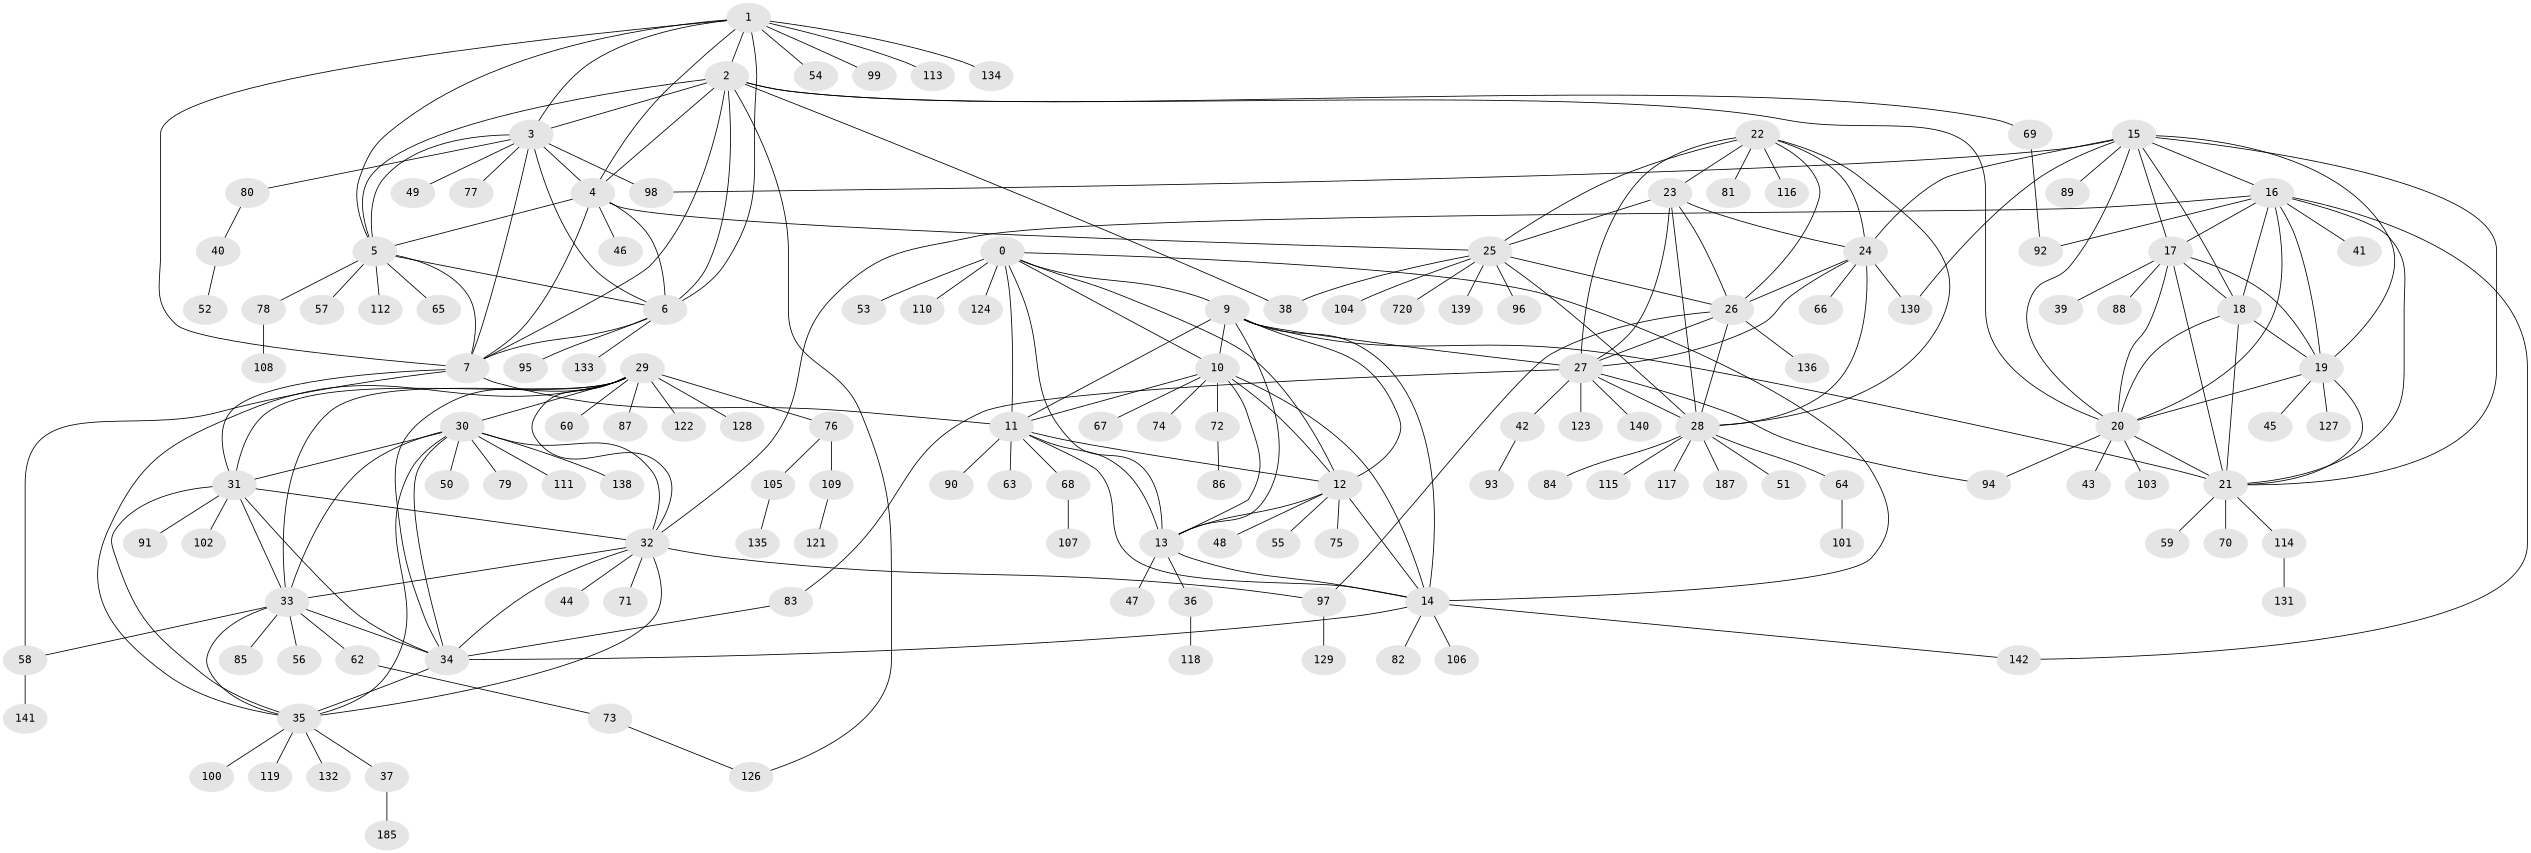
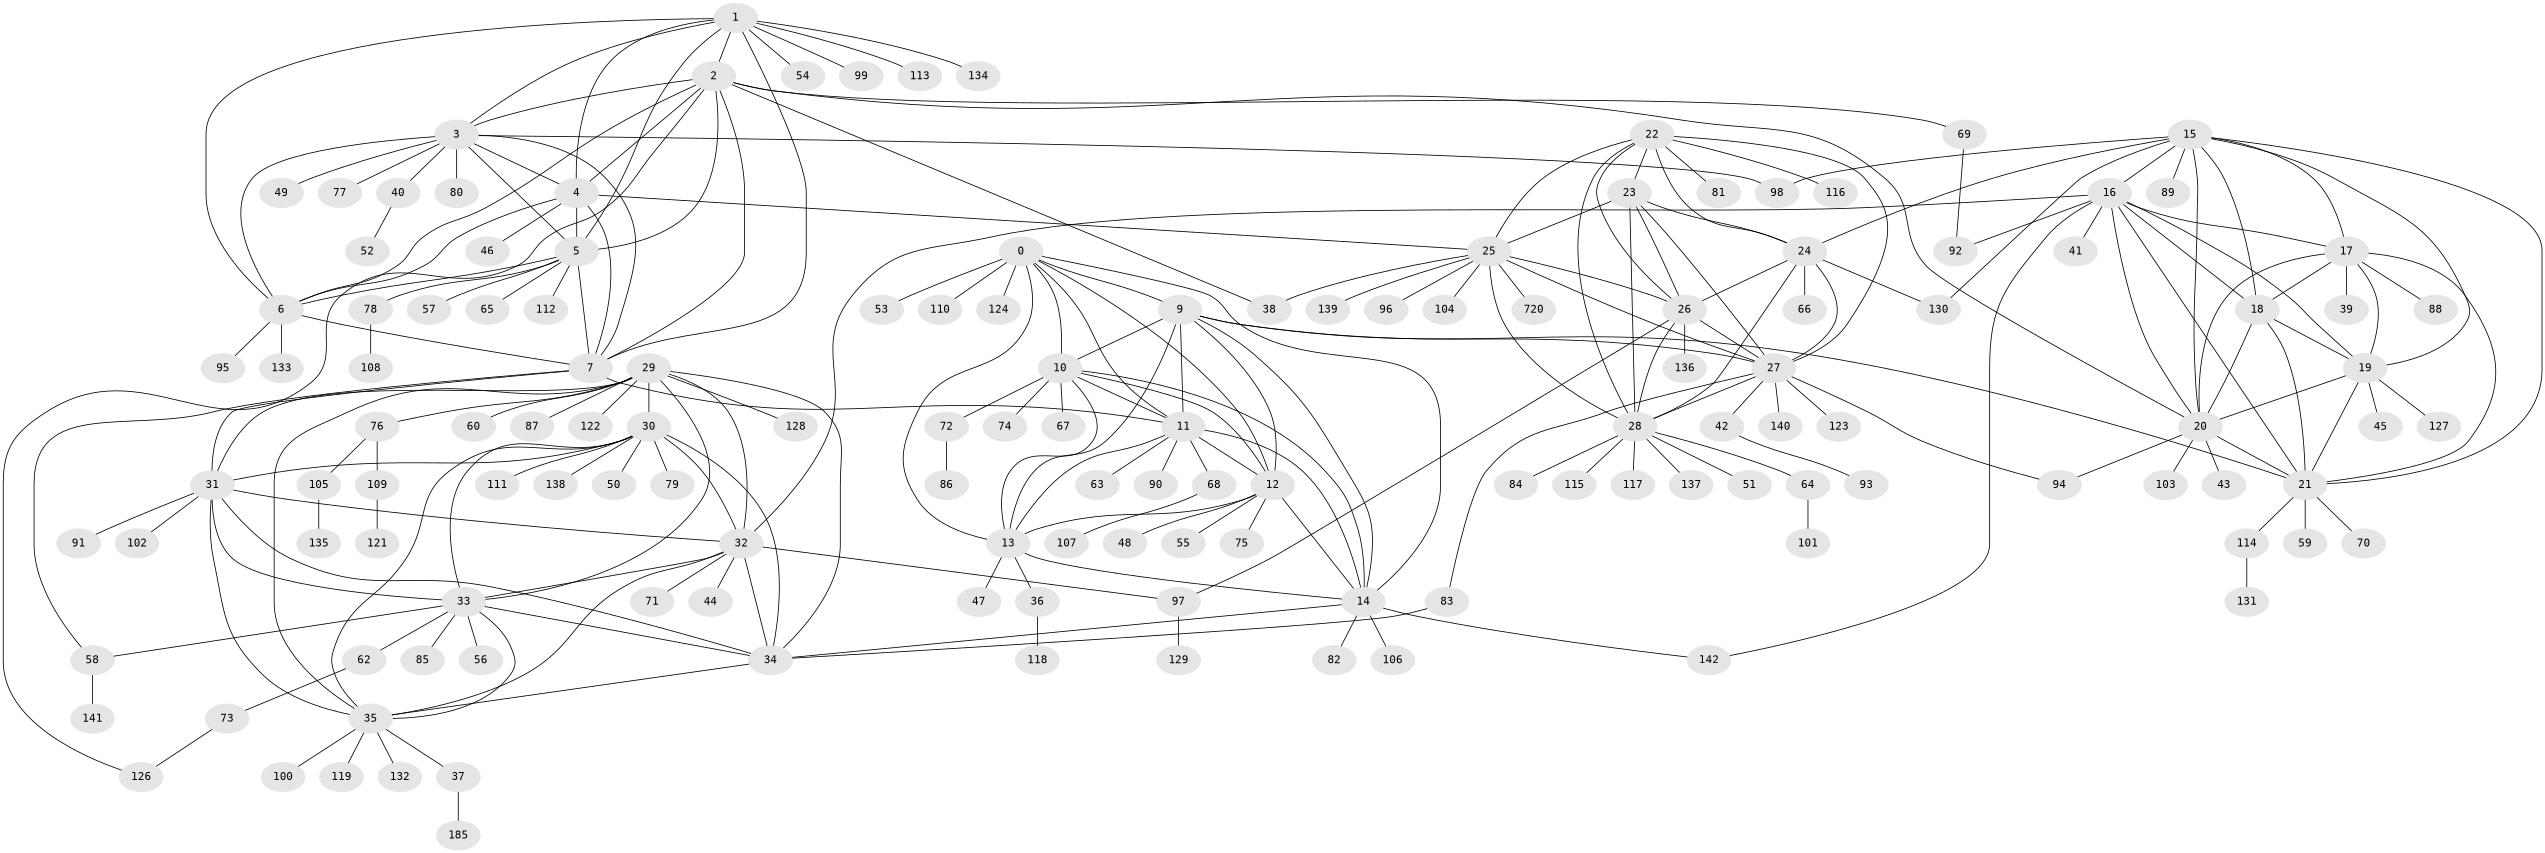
edge "80" -- "40": now "3" -- "40"
edge "25" -- "27": added
node "187": label "187" -> "137"
